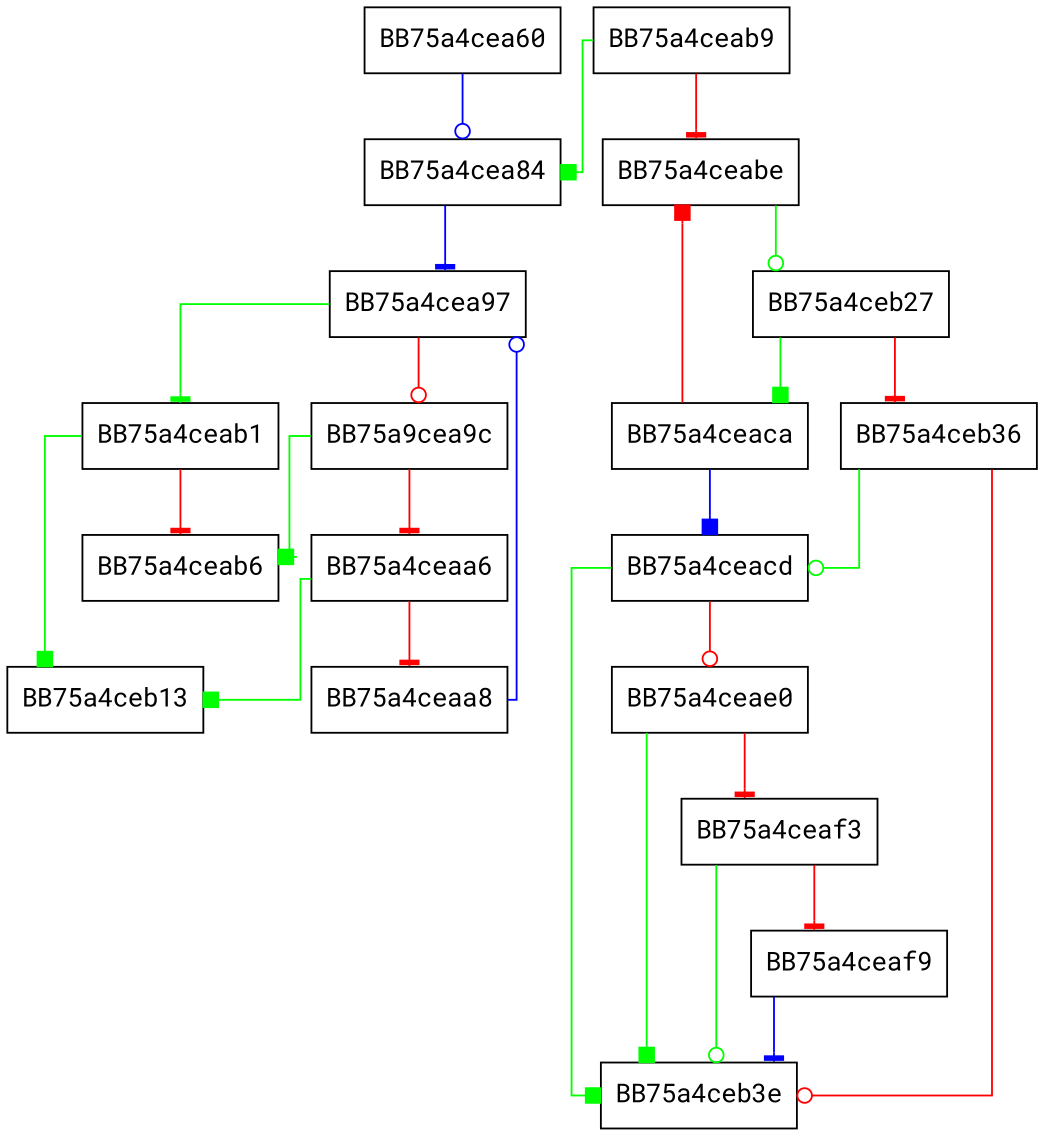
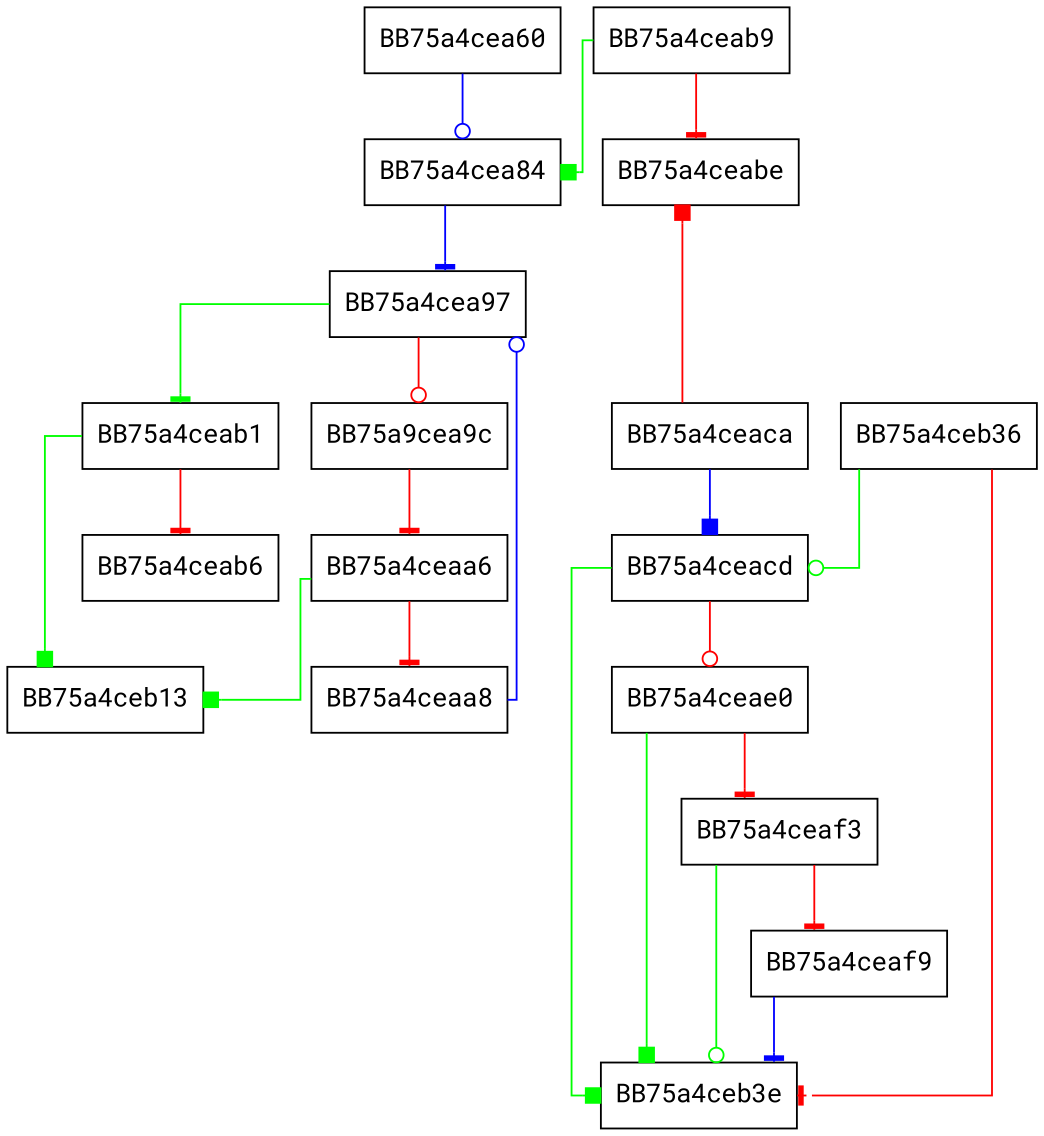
node "BB75a4ceb27": removed
edge "BB75a9cea9c" -> "BB75a4ceab6": removed
edge "BB75a4ceb36" -> "BB75a4ceb3e": arrowhead odot -> tee
